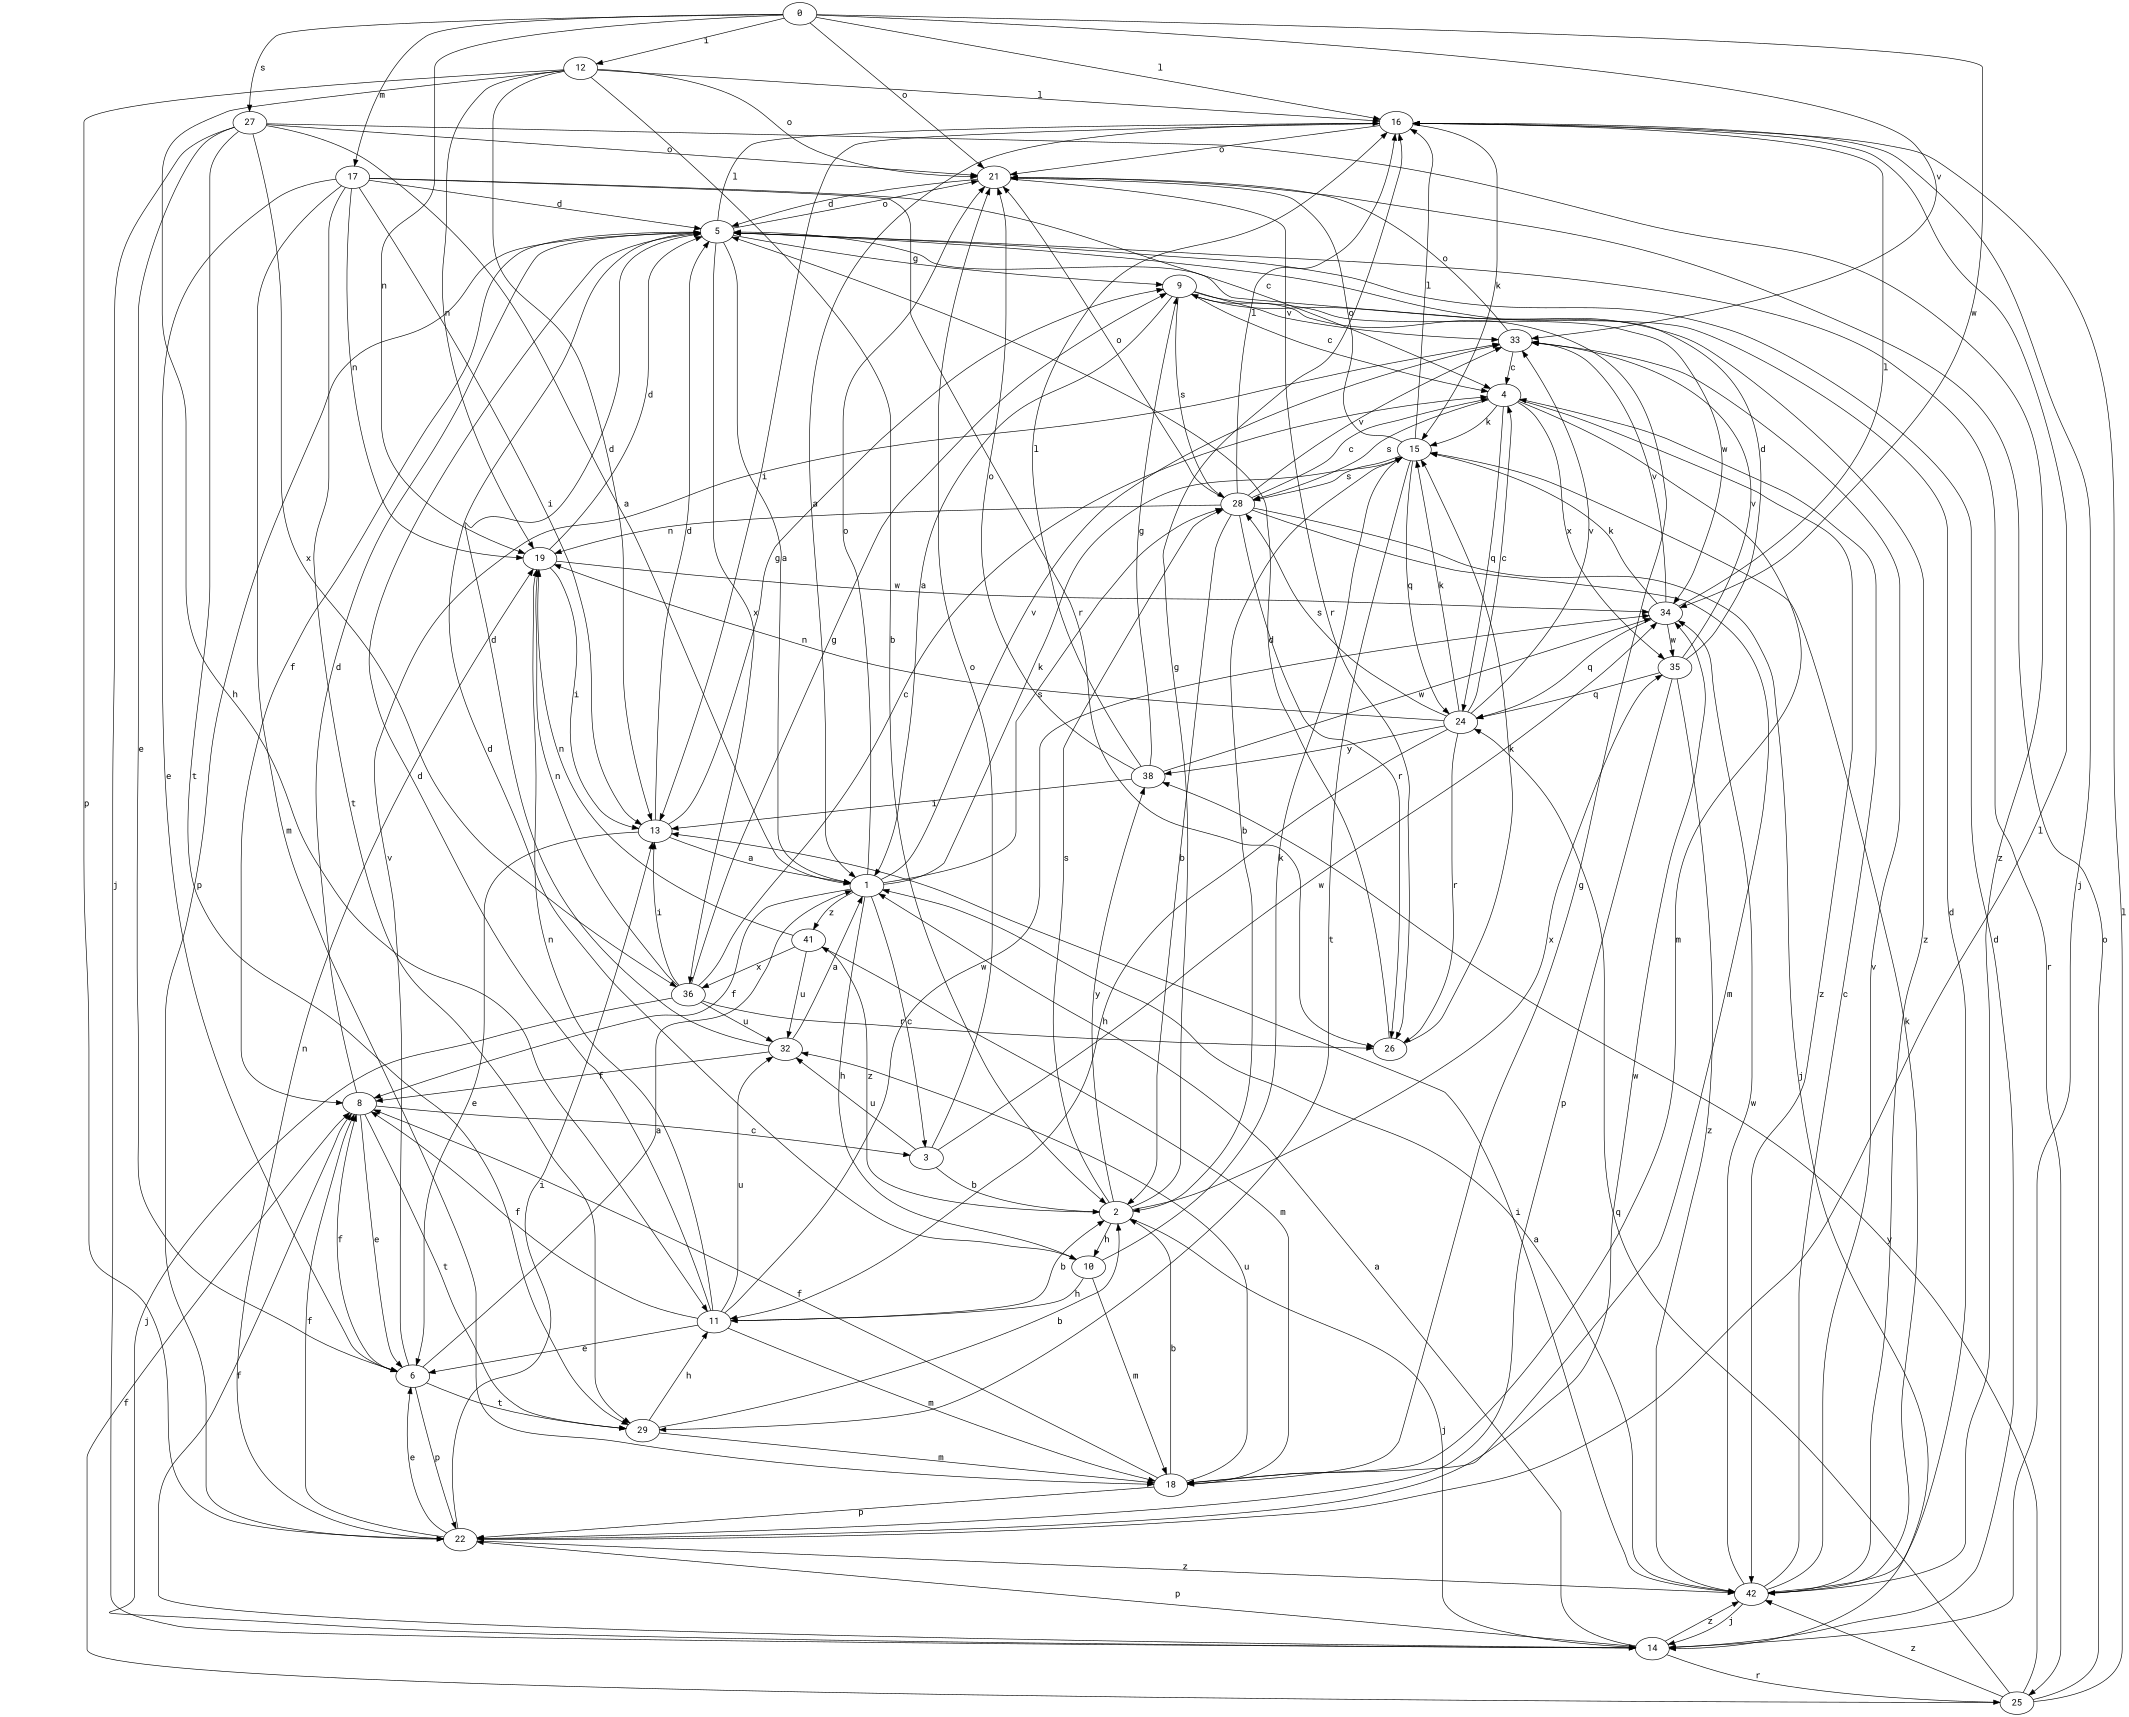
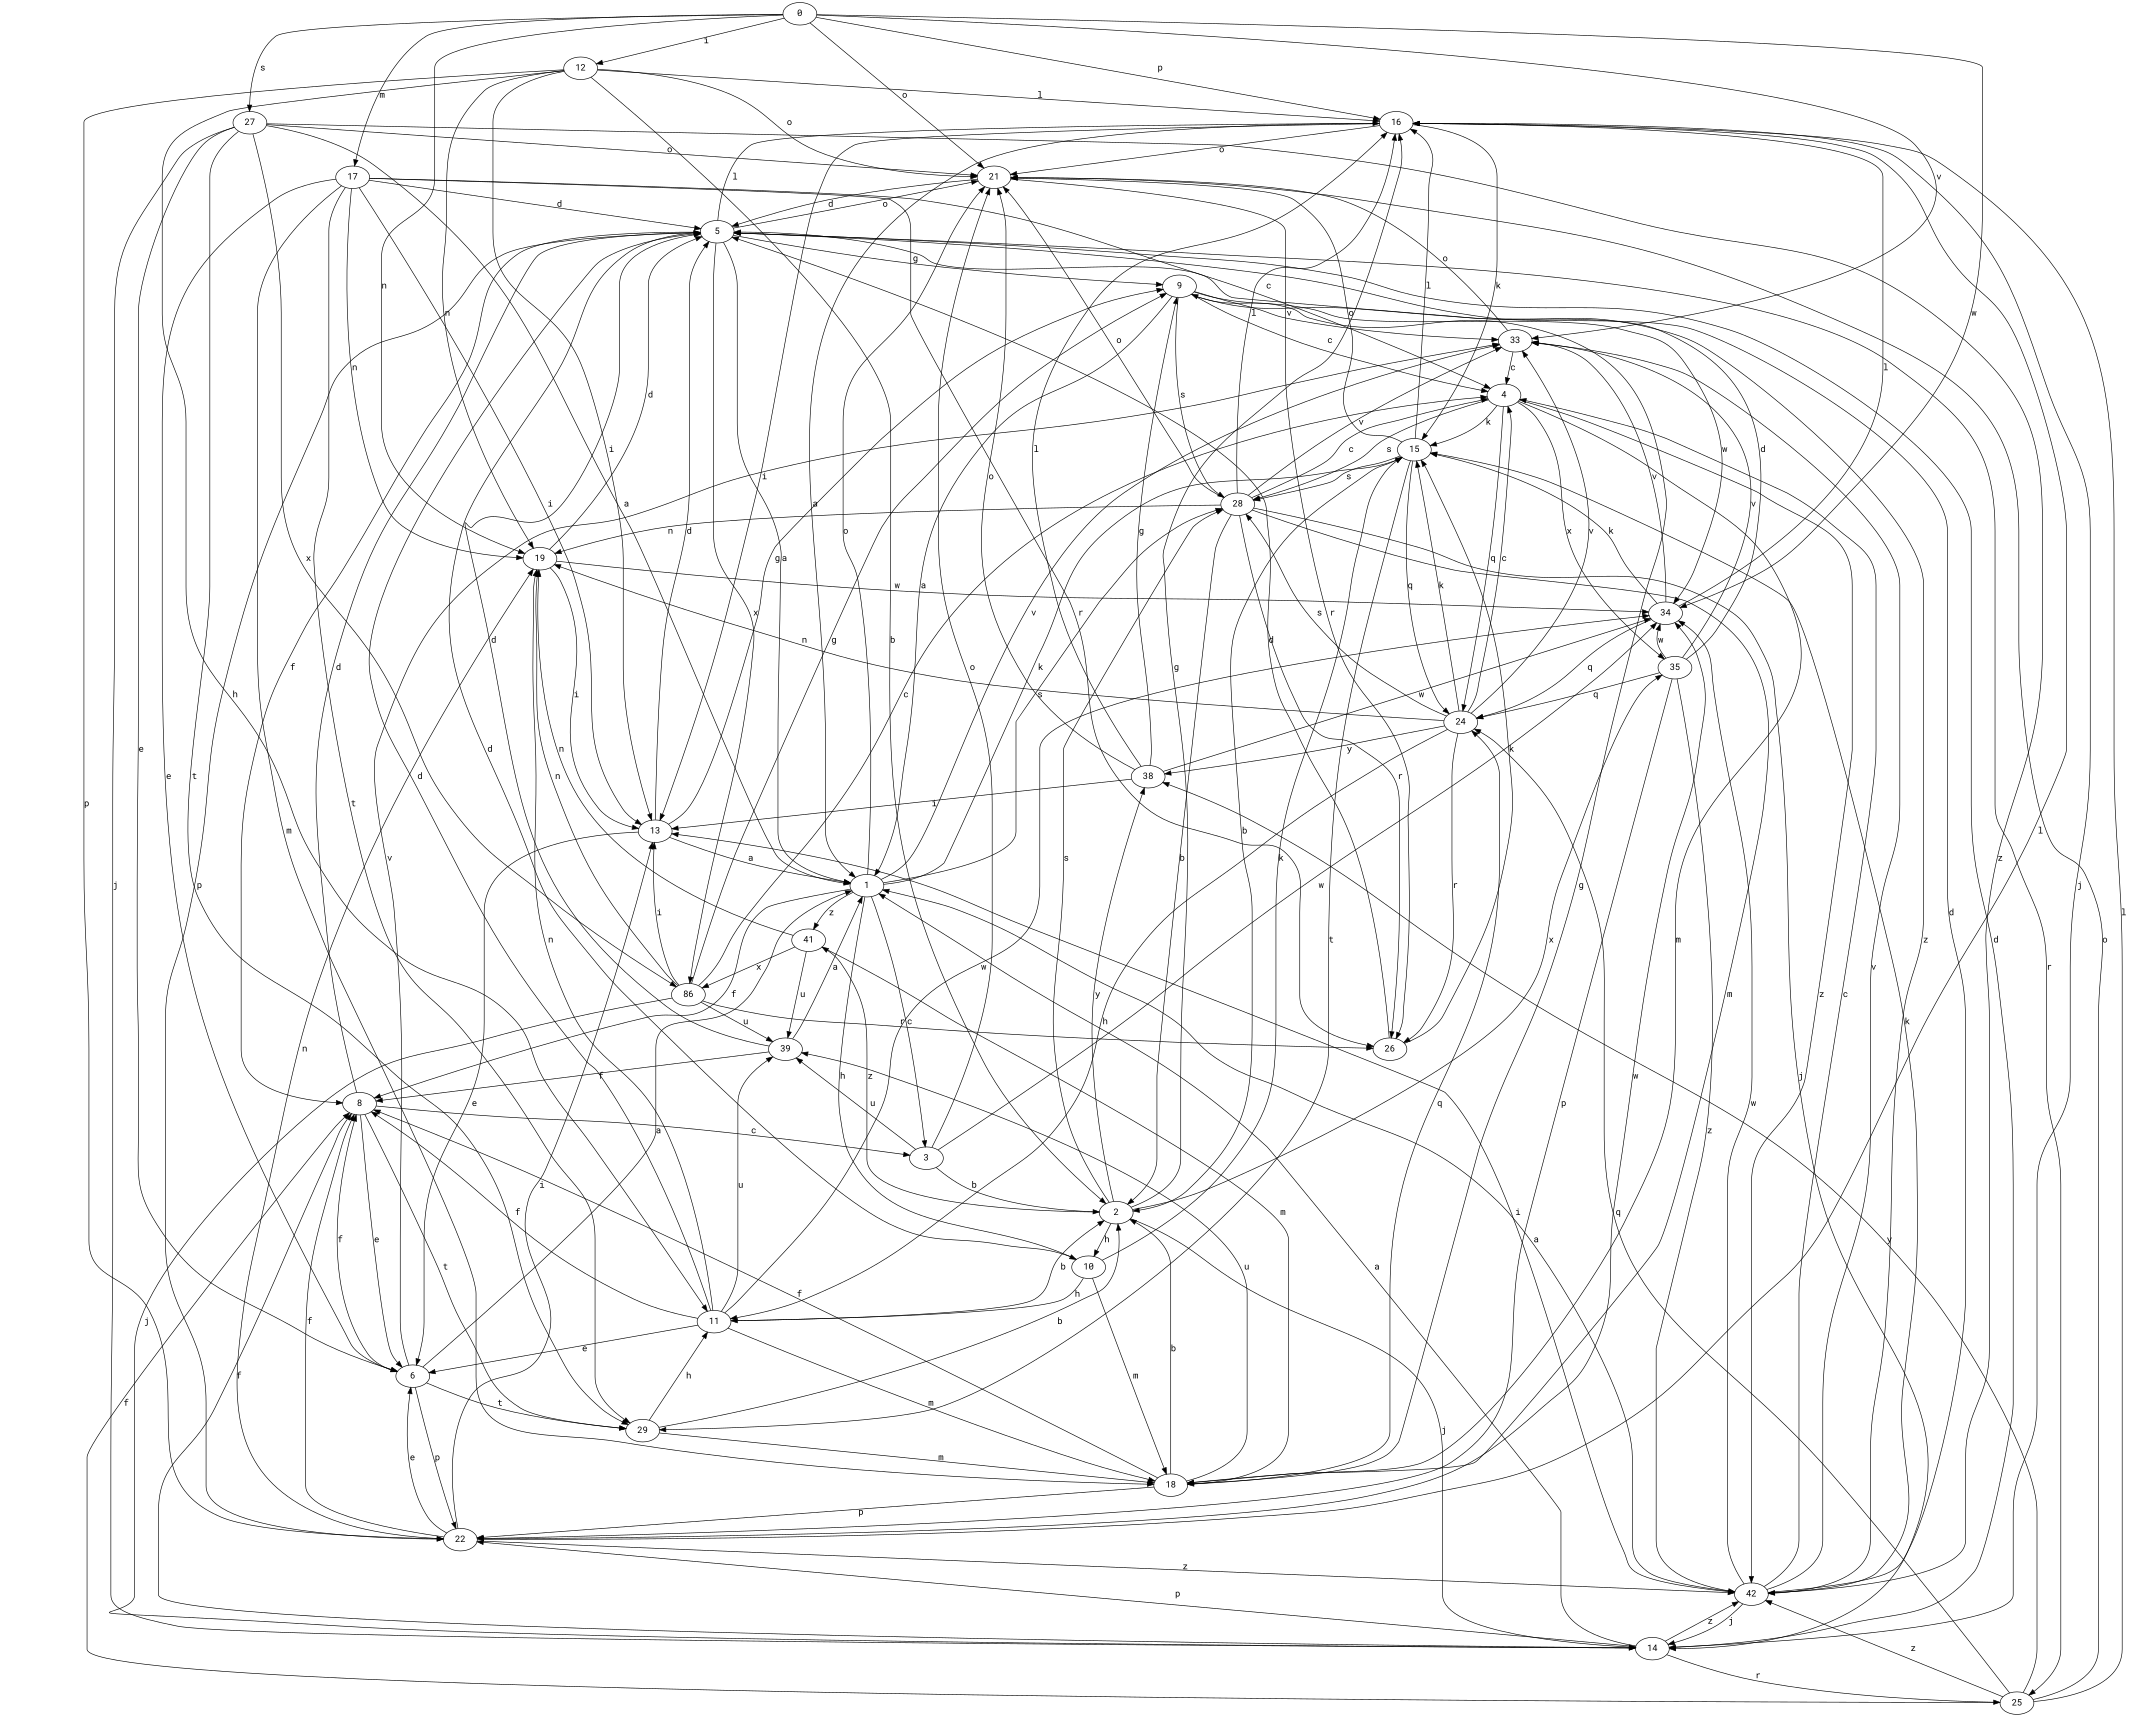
edge "0" -> "16": label "l" -> "p"
edge "12" -> "13": label "d" -> "i"
edge "34" -> "35": reversed
node "36": label "36" -> "86"
node "32": label "32" -> "39"
edge "18" -> "24": added, label "q"
